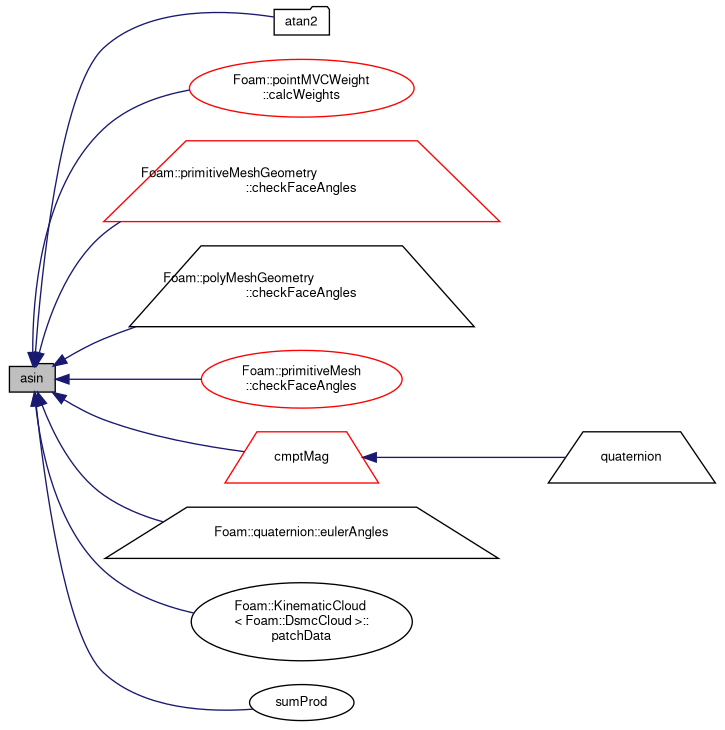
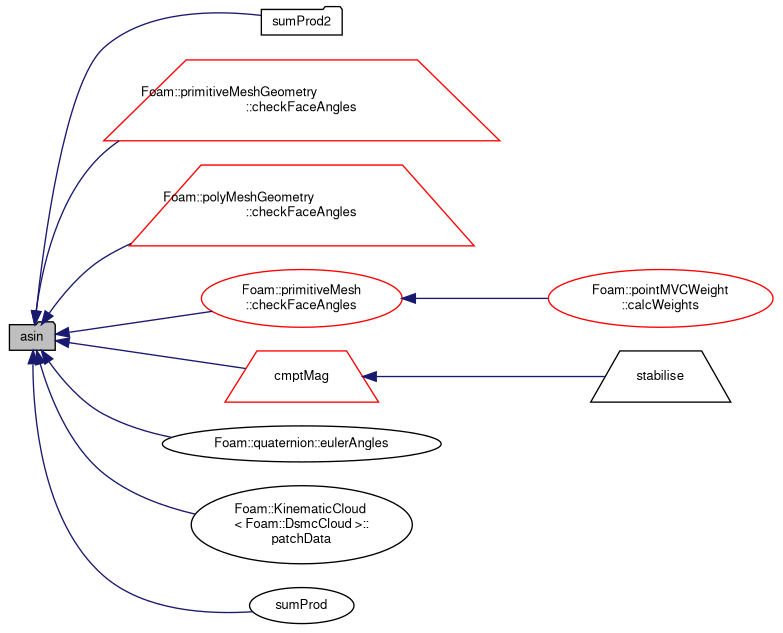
node "atan2": label "atan2" -> "sumProd2"
edge "Foam::pointMVCWeight ::calcWeights" -> "asin": now "Foam::pointMVCWeight ::calcWeights" -> "Foam::primitiveMesh ::checkFaceAngles"
node "Foam::polyMeshGeometry ::checkFaceAngles": color black -> red
node "quaternion": label "quaternion" -> "stabilise"
node "Foam::quaternion::eulerAngles": shape trapezium -> ellipse
